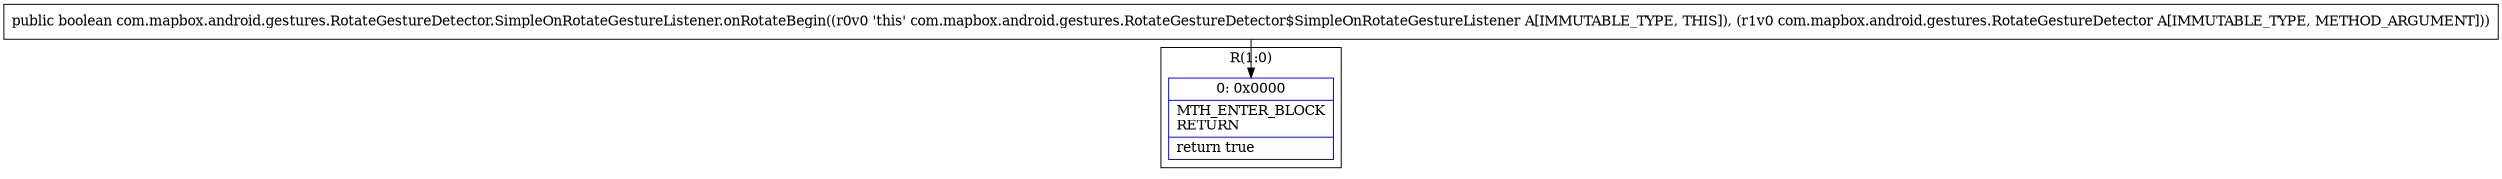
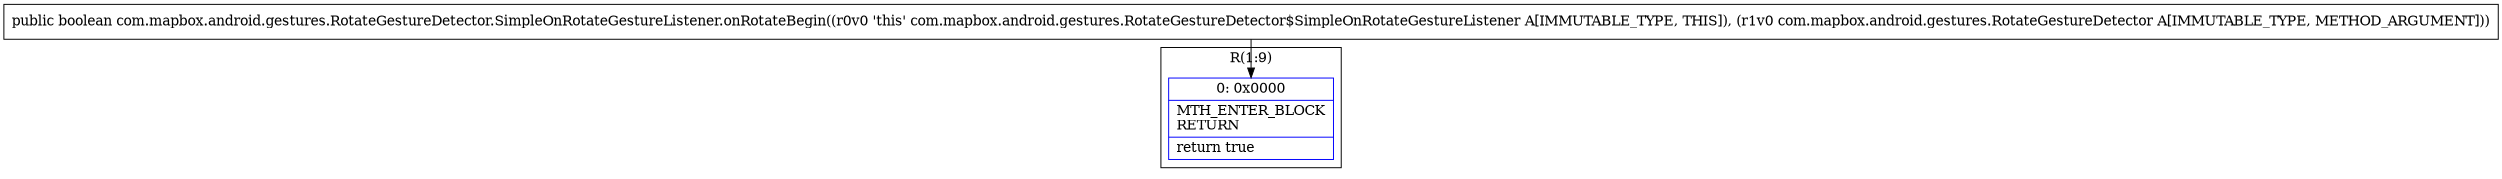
cluster "R(1:0)": label "R(1:0)" -> "R(1:9)"
